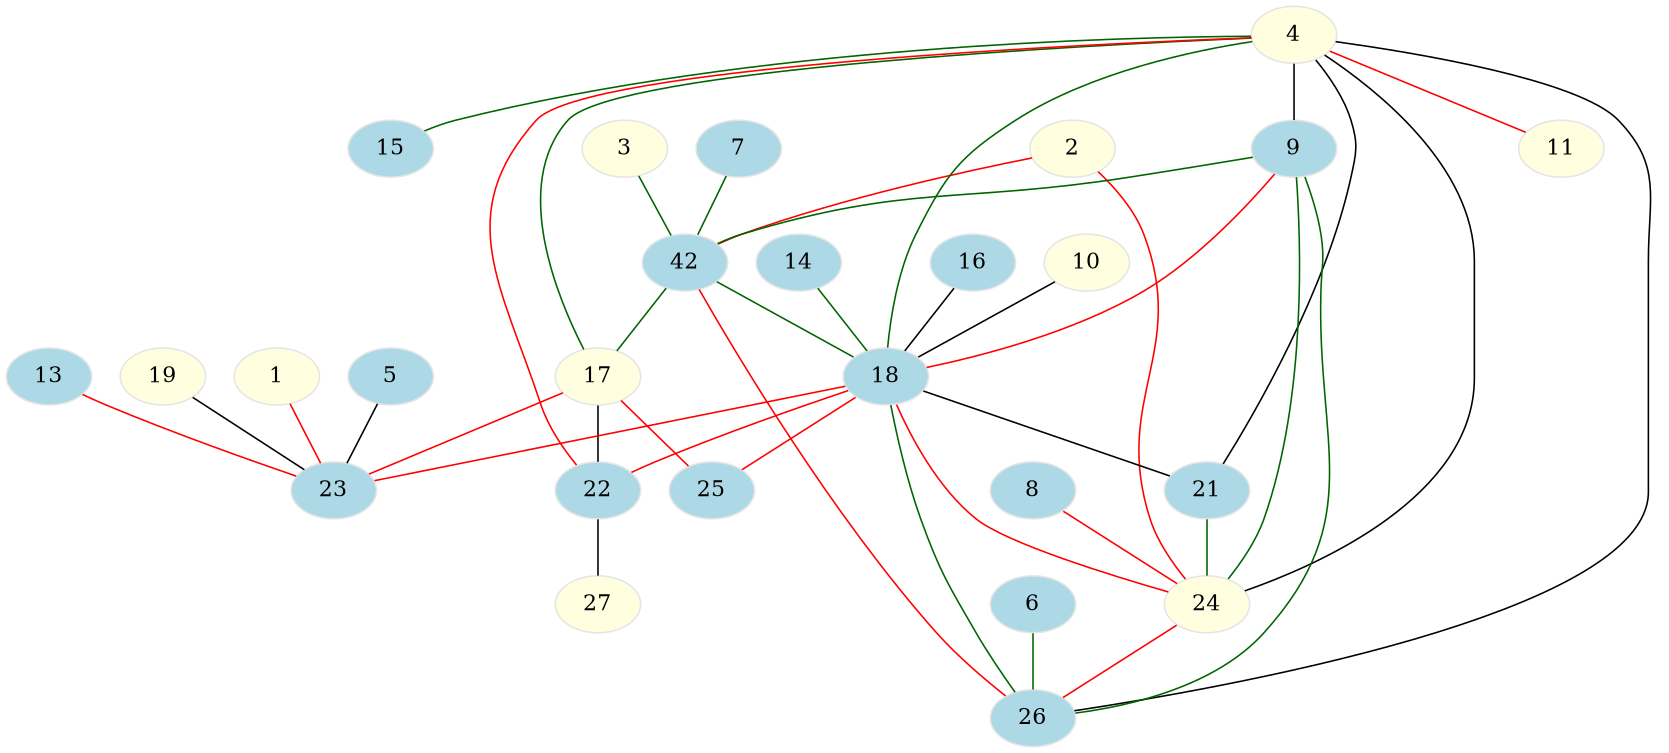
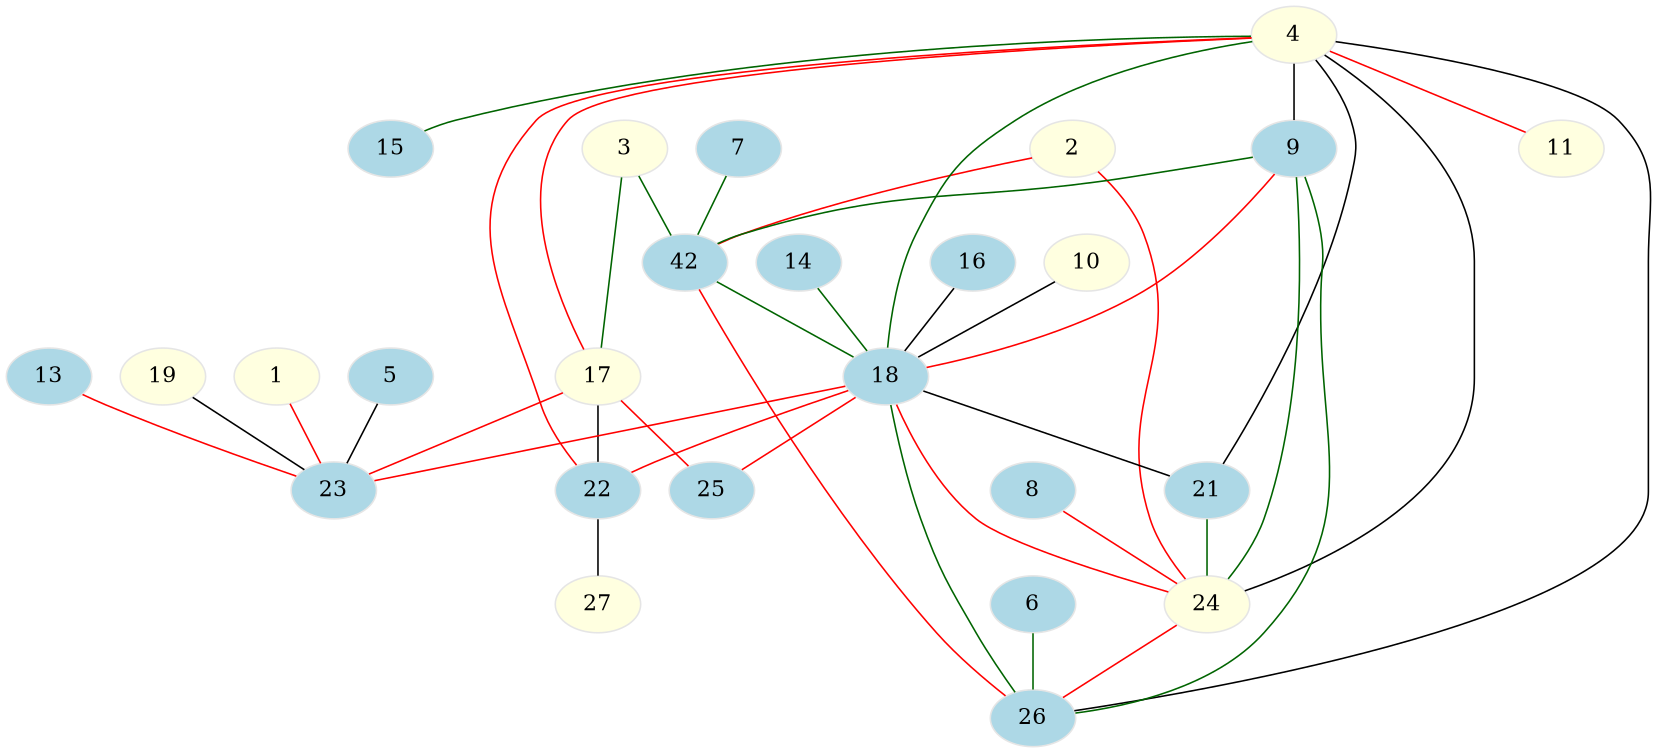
edge "4" -- "17": color darkgreen -> red
edge "42" -- "17": now "3" -- "17"
